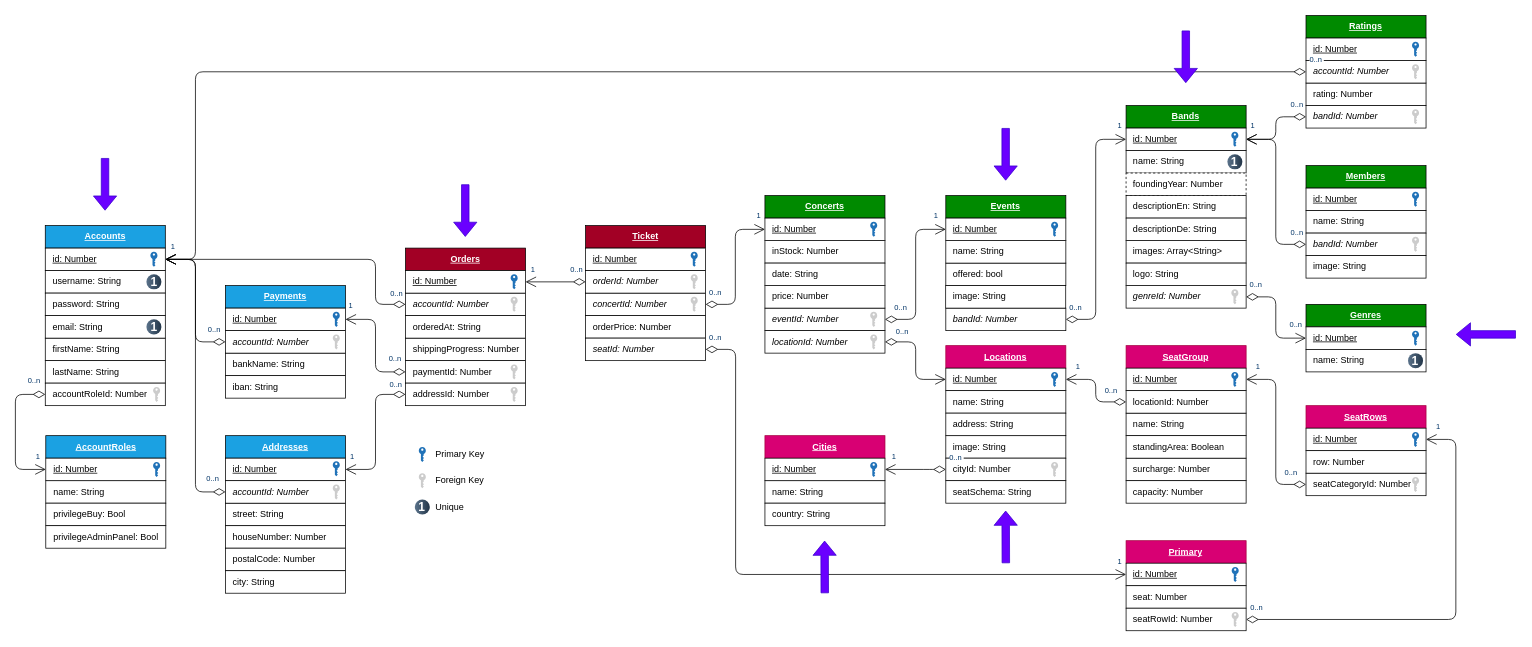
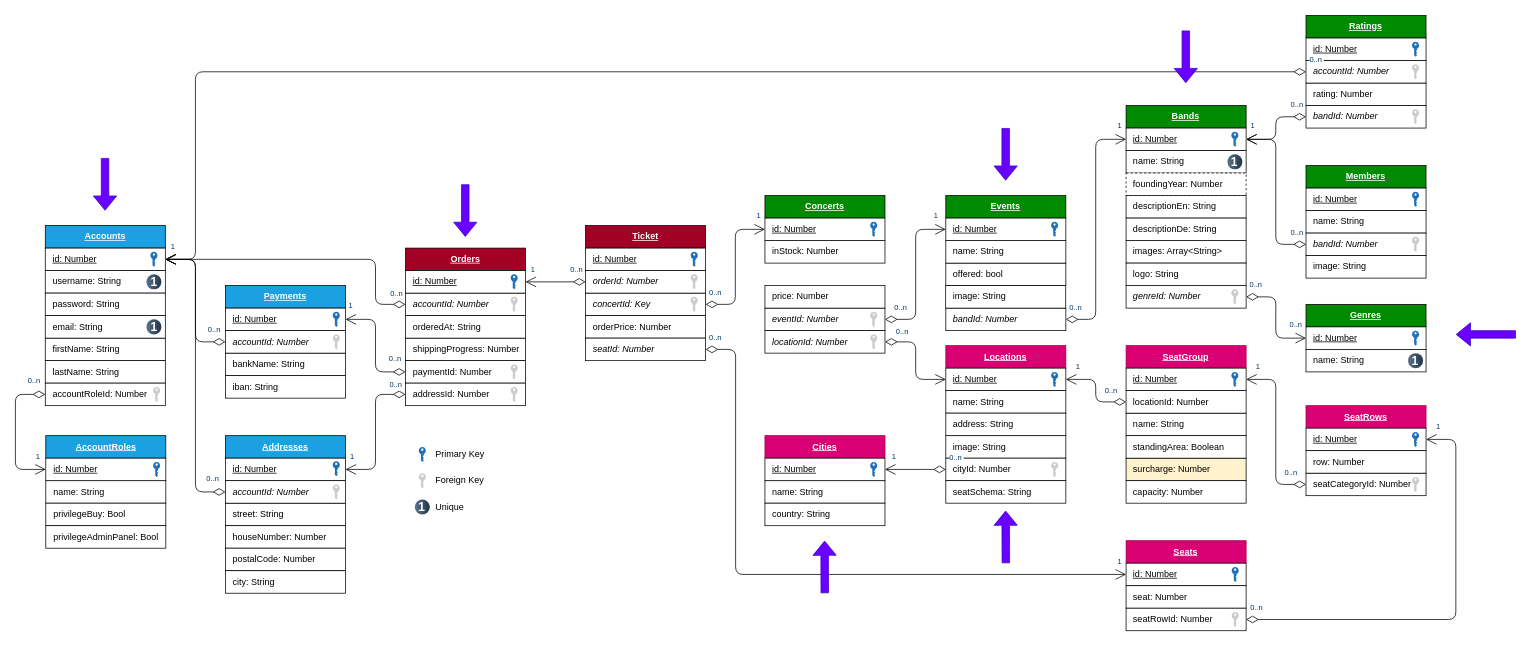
node "date: String": removed
node "concertId: Number": label "concertId: Number" -> "concertId: Key"
node "surcharge: Number": fillcolor #ffffff -> #fff2cc
node "Primary": label "Primary" -> "Seats"
